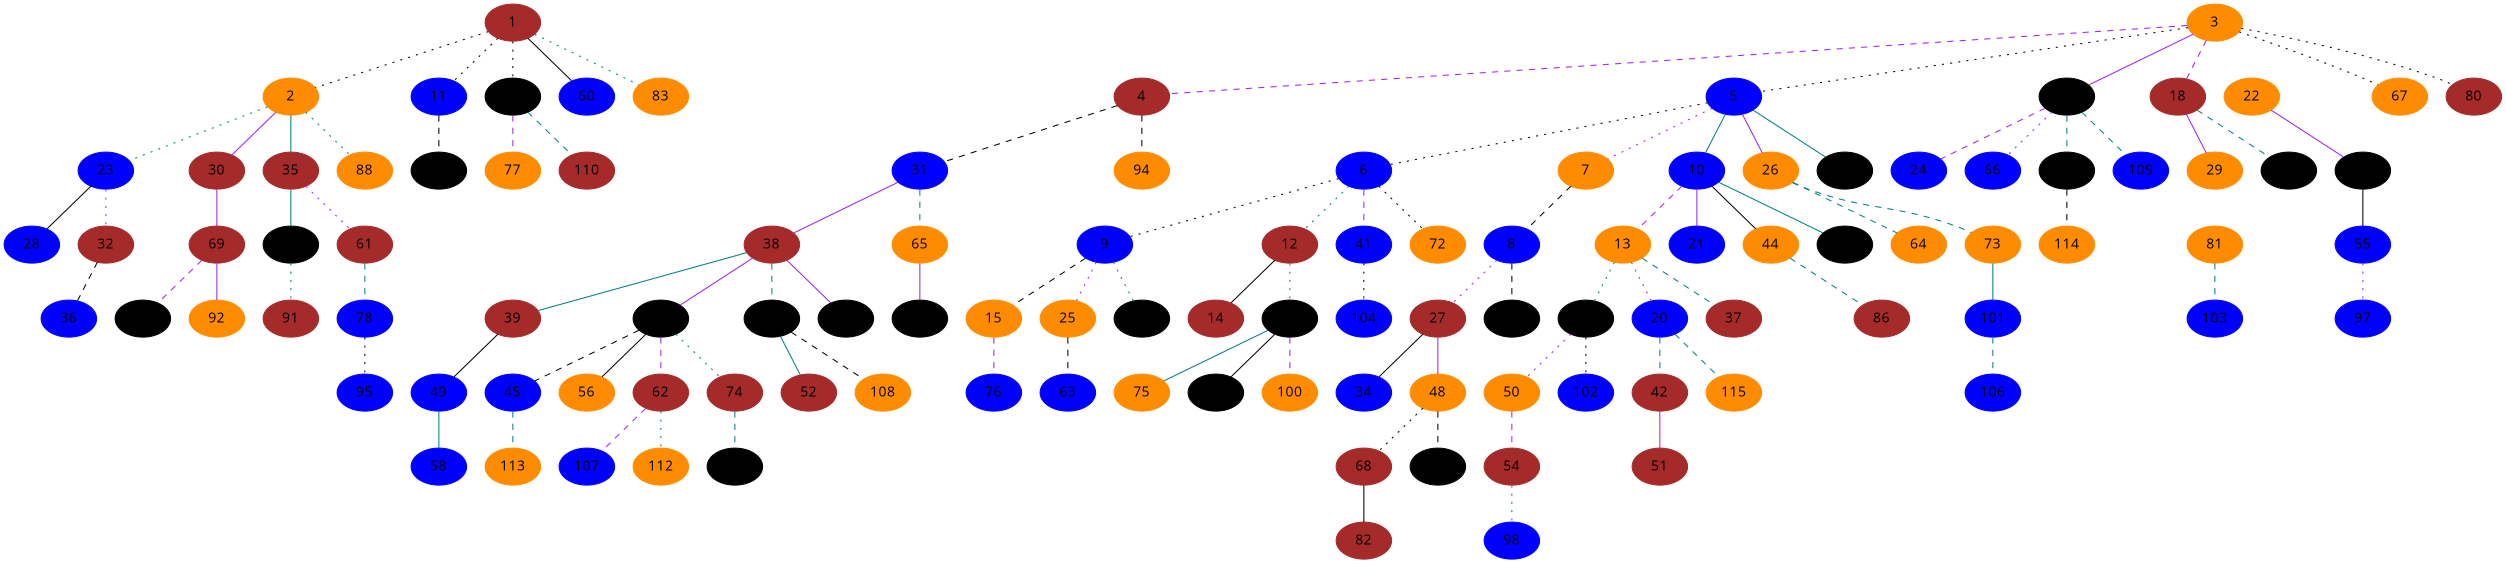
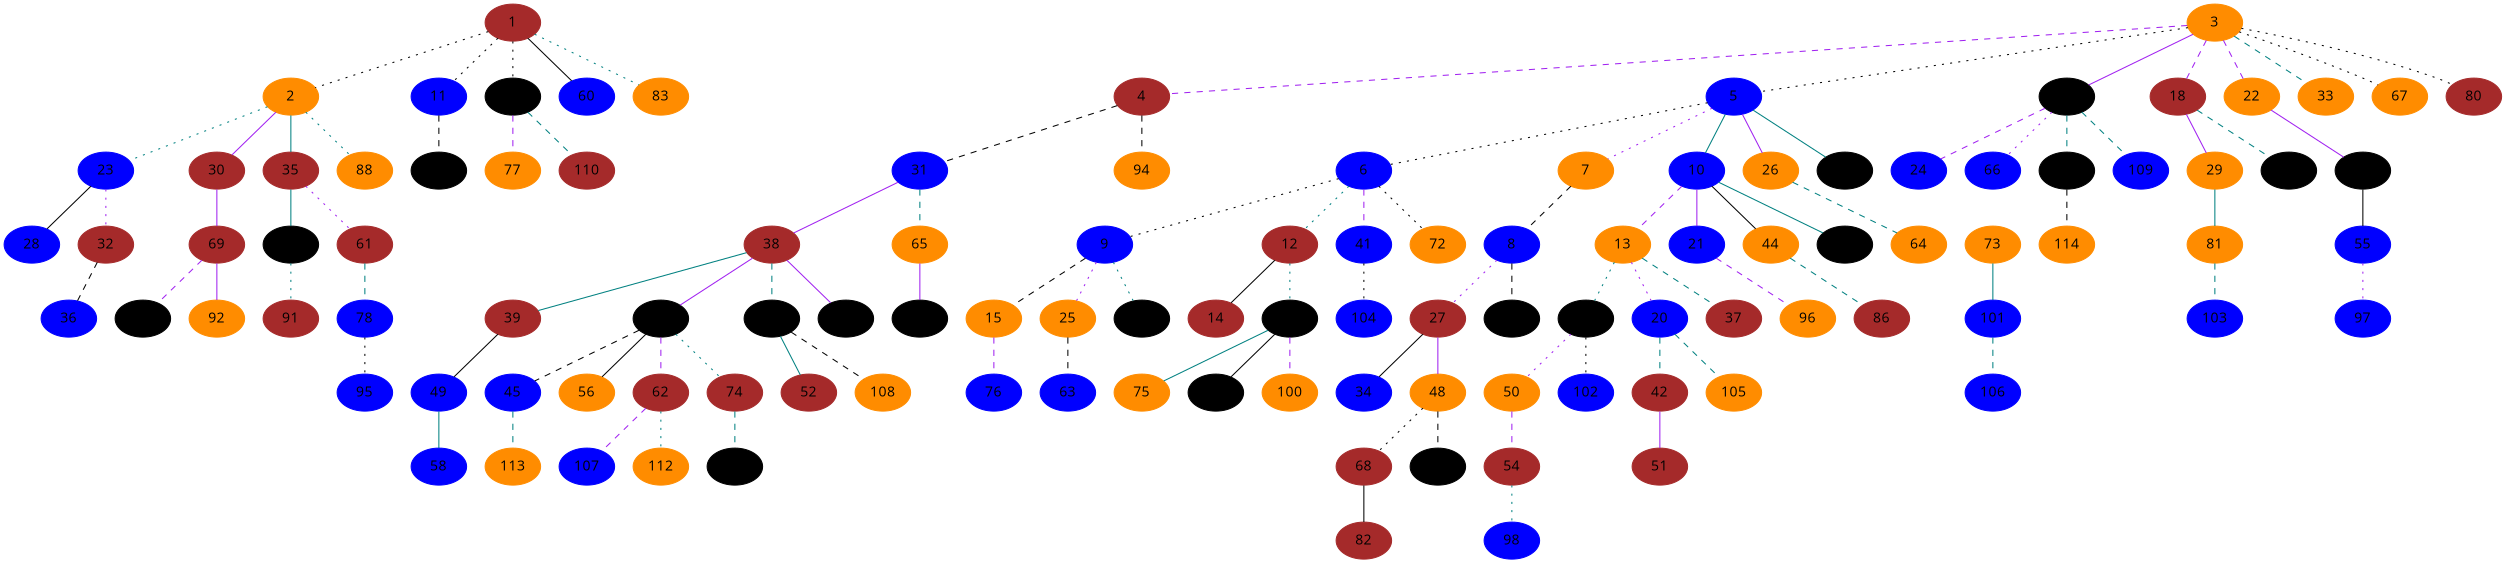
edge "3" -- "22": added
node "33": added
edge "26" -- "73": removed
edge "29" -- "81": added
node "96": added
node "115": label "115" -> "105"
